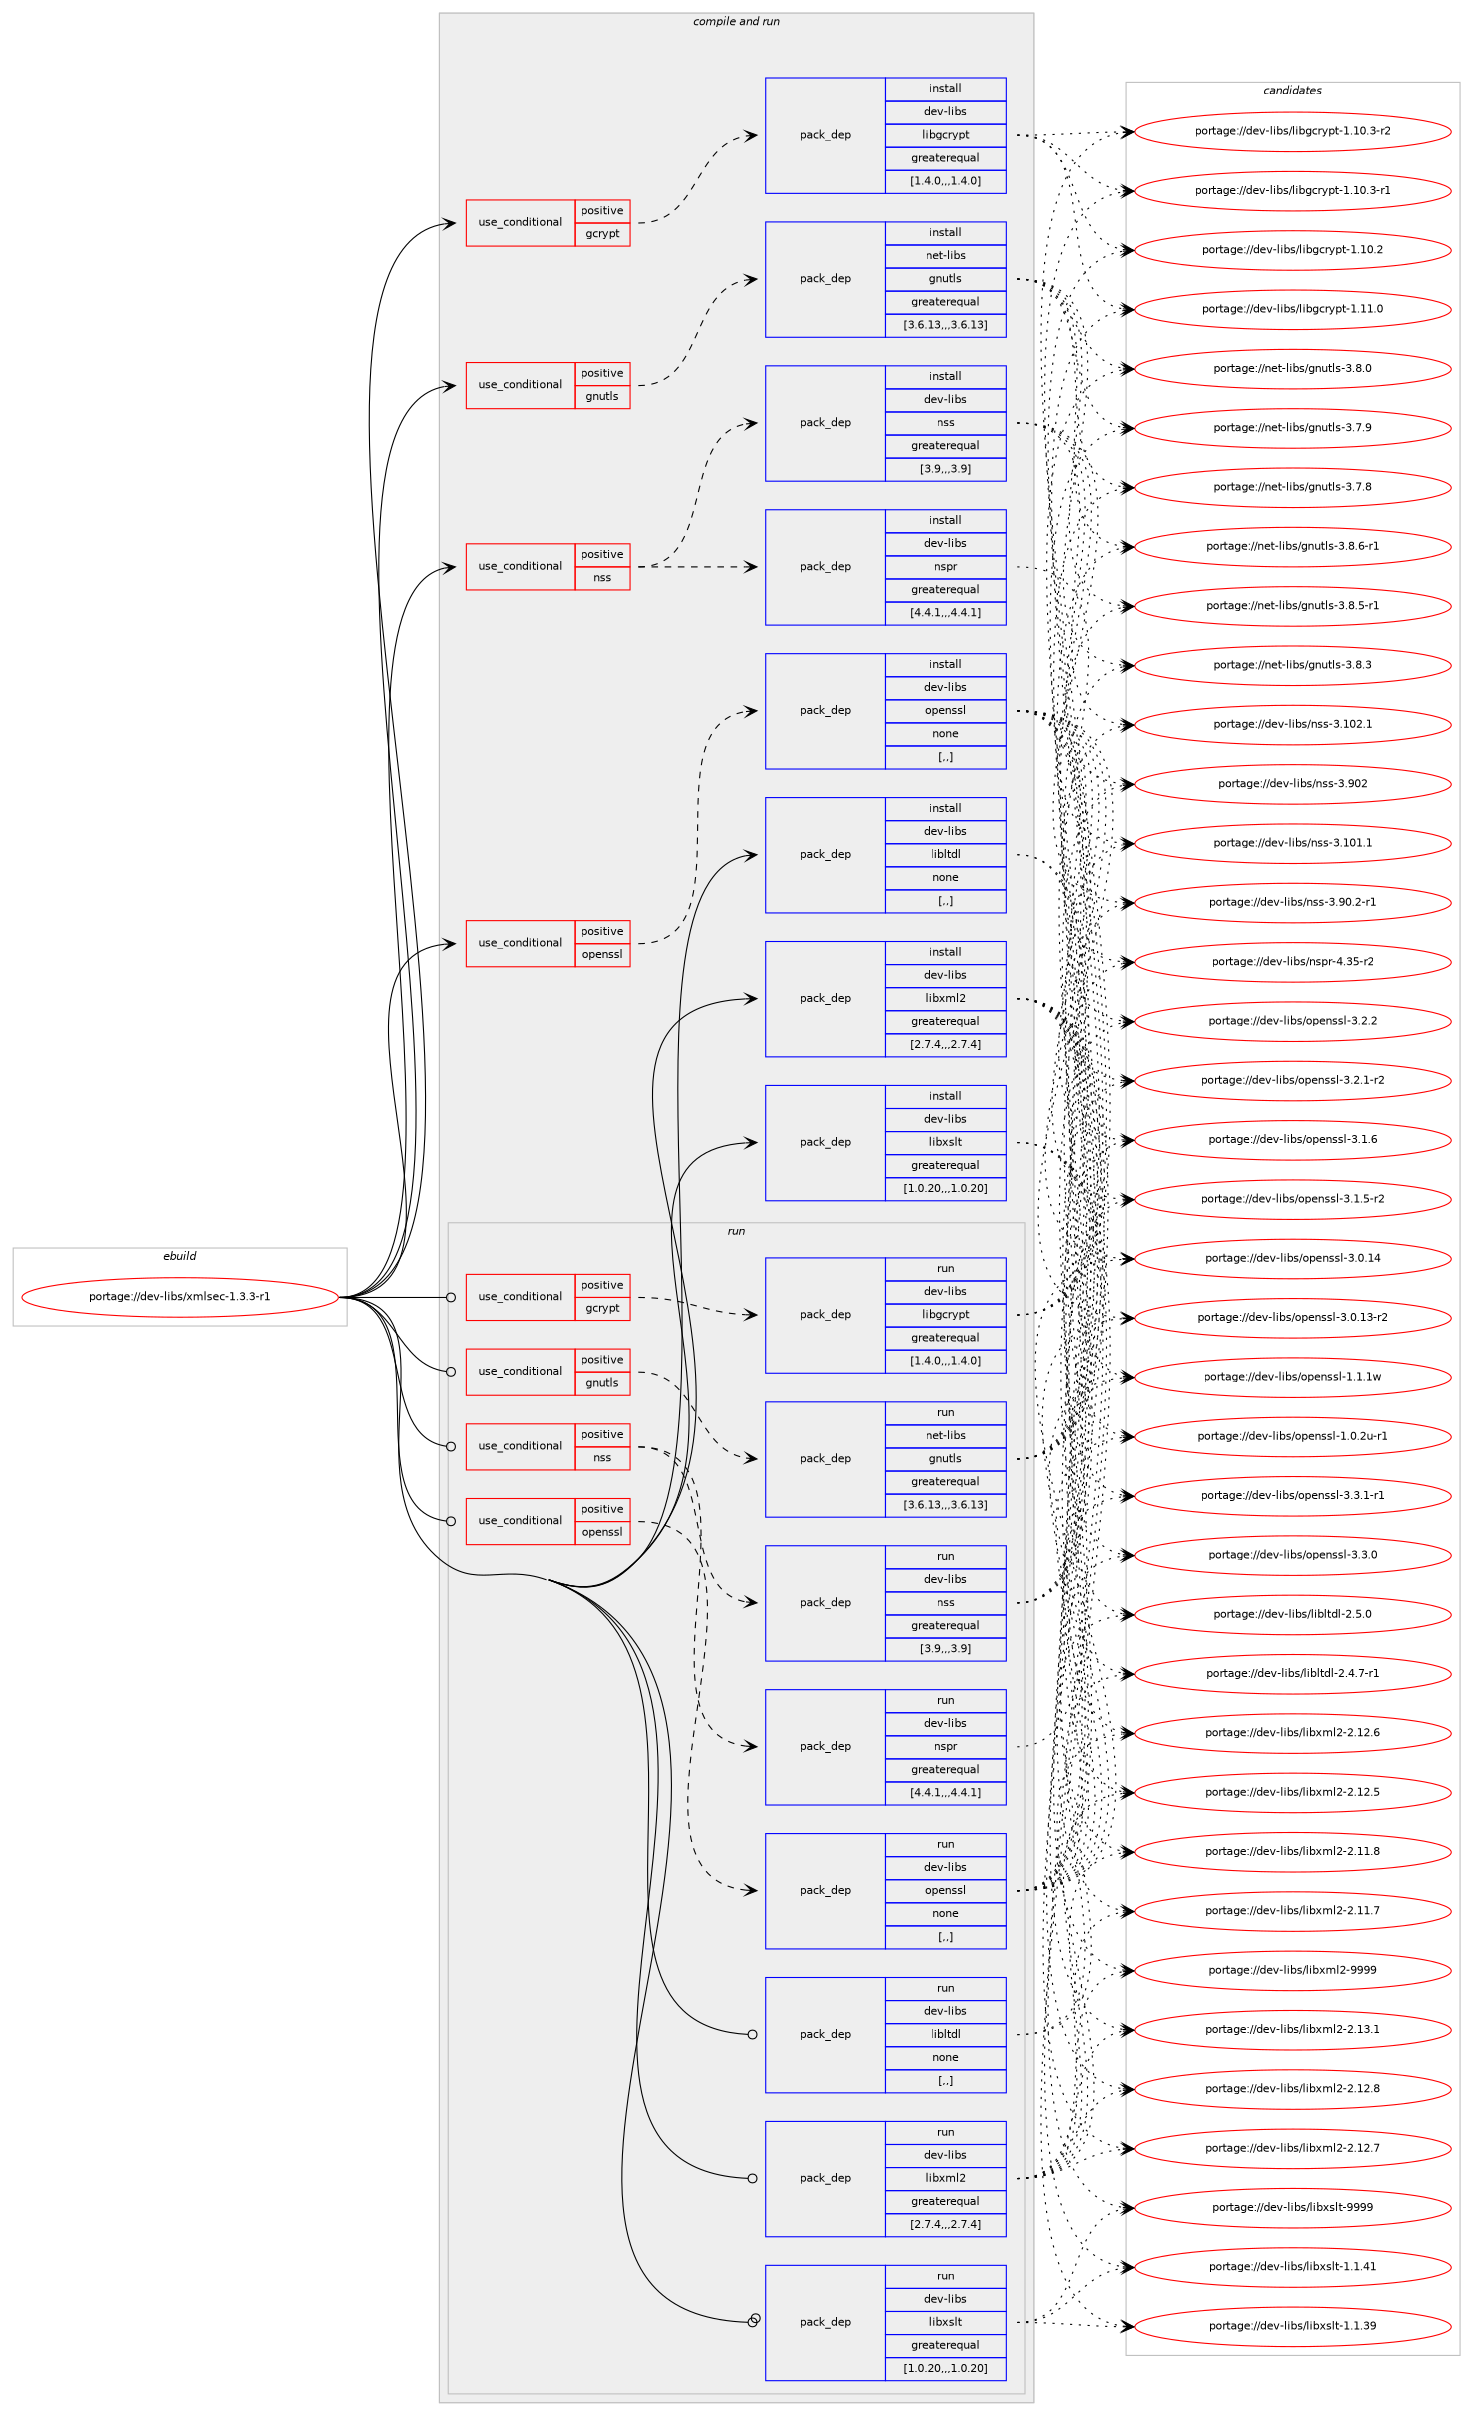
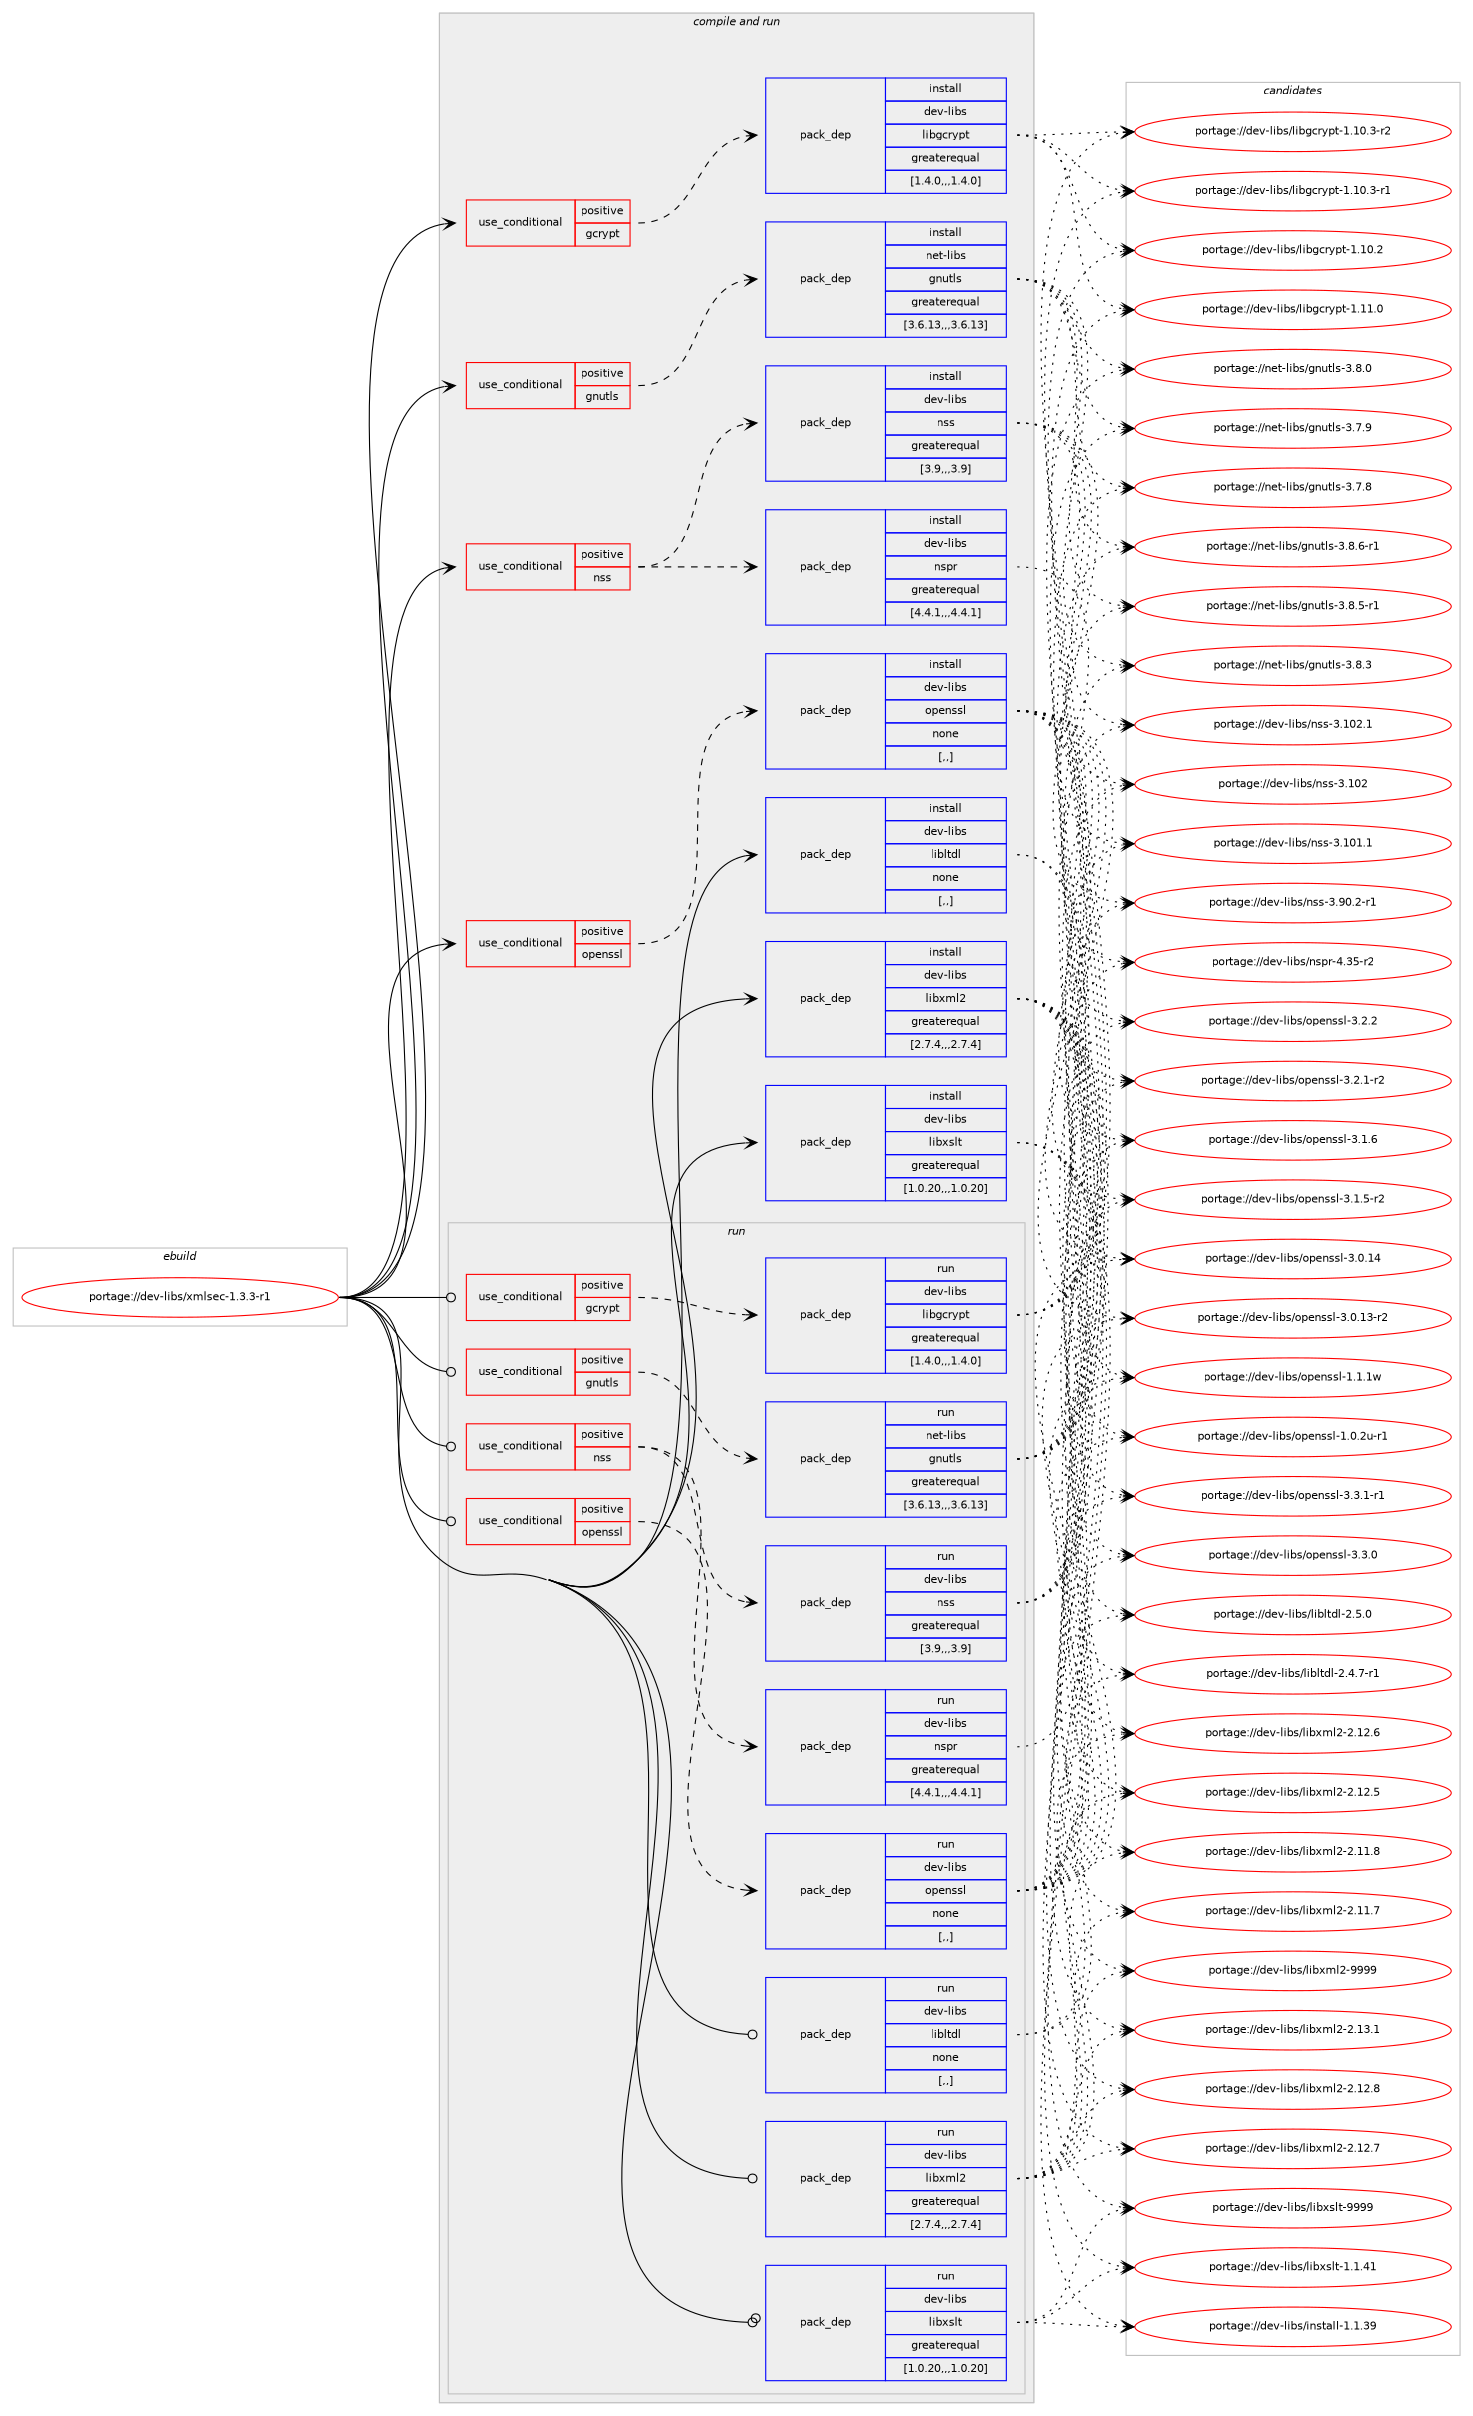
node "portage://dev-libs/nss-3.902": label "portage://dev-libs/nss-3.902" -> "portage://dev-libs/nss-3.102"
node "portage://dev-libs/libxslt-1.1.39": label "portage://dev-libs/libxslt-1.1.39" -> "portage://dev-libs/install-1.1.39"
